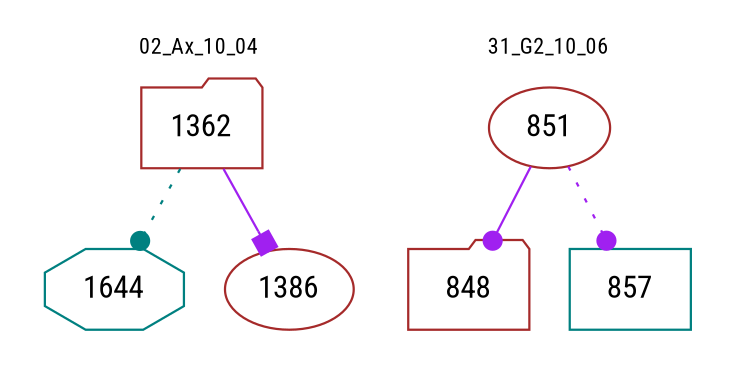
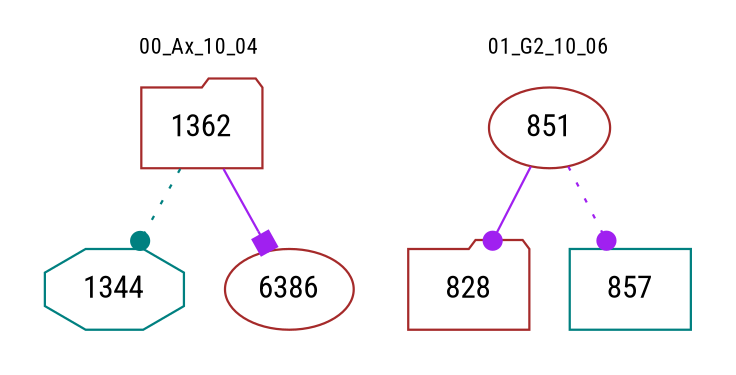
cluster "02_Ax_10_04": label "02_Ax_10_04" -> "00_Ax_10_04"
cluster "31_G2_10_06": label "31_G2_10_06" -> "01_G2_10_06"
node "1644": label "1644" -> "1344"
node "1386": label "1386" -> "6386"
node "848": label "848" -> "828"
